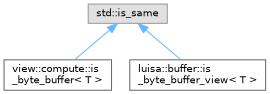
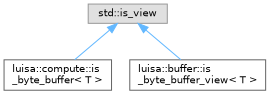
node "std::is_same": label "std::is_same" -> "std::is_view"
node "view::compute::is _byte_buffer< T >": label "view::compute::is _byte_buffer< T >" -> "luisa::compute::is _byte_buffer< T >"
